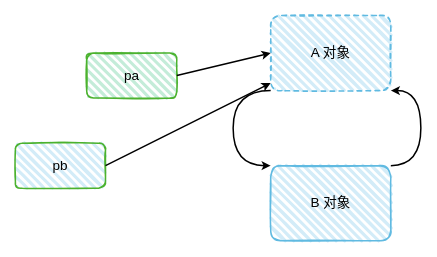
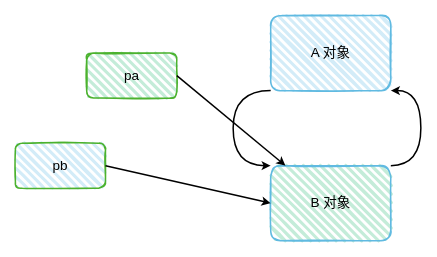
node "A 对象": style dashed -> solid
edge "pa" -> "A 对象": now "pa" -> "B 对象"
edge "pb" -> "A 对象": now "pb" -> "B 对象"
node "B 对象": fillcolor #d3ecf8 -> #c4ecd9
